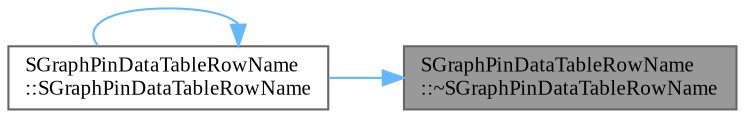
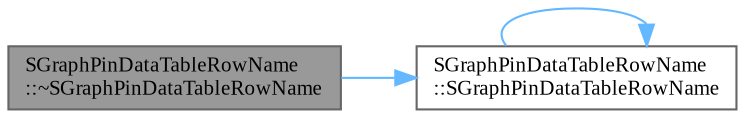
edge "SGraphPinDataTableRowName ::SGraphPinDataTableRowName" -> "SGraphPinDataTableRowName ::~SGraphPinDataTableRowName": reversed
